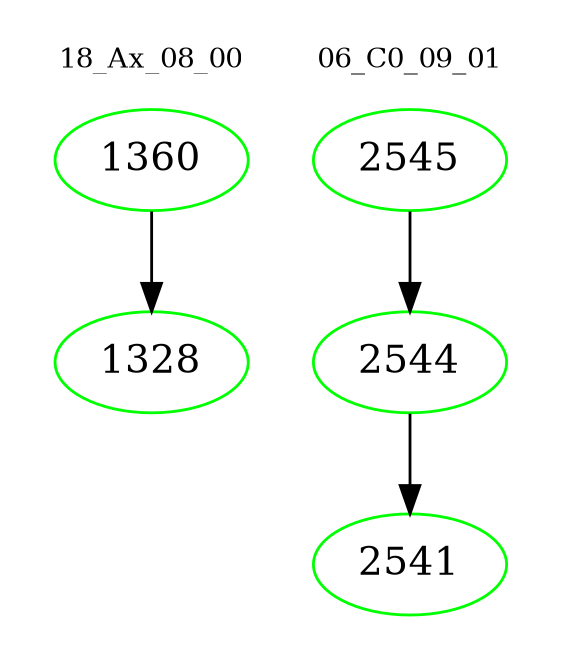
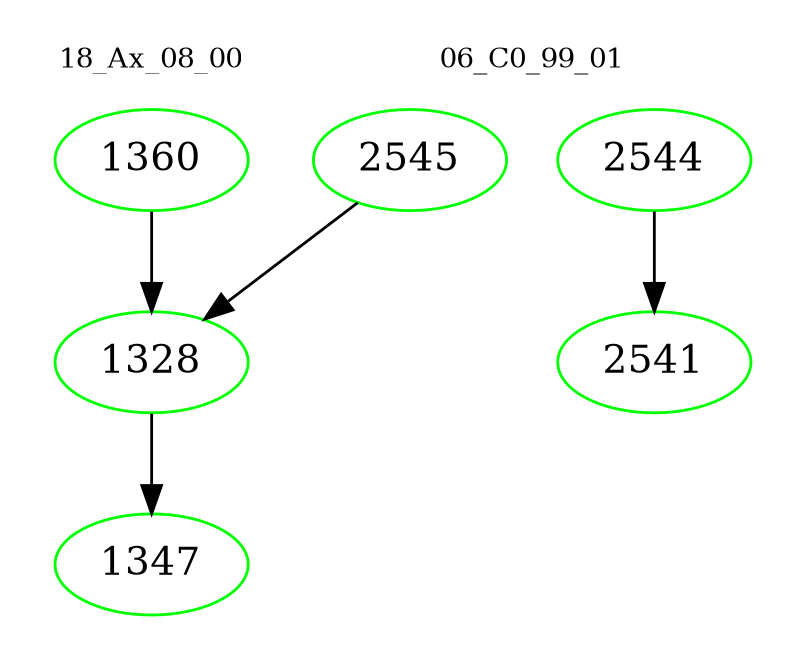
cluster "06_C0_09_01": label "06_C0_09_01" -> "06_C0_99_01"
edge "2545" -> "2544": now "2545" -> "1328"
node "1347": added
